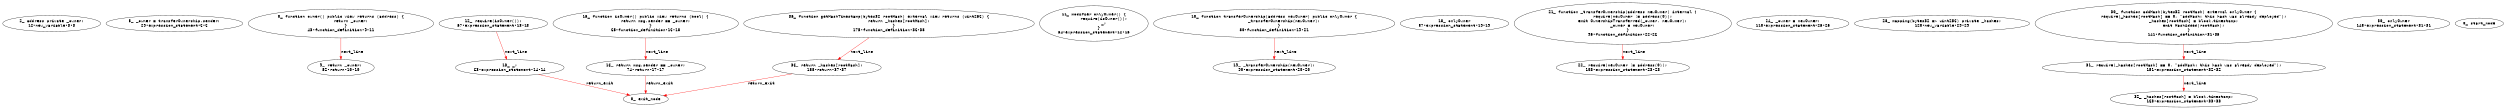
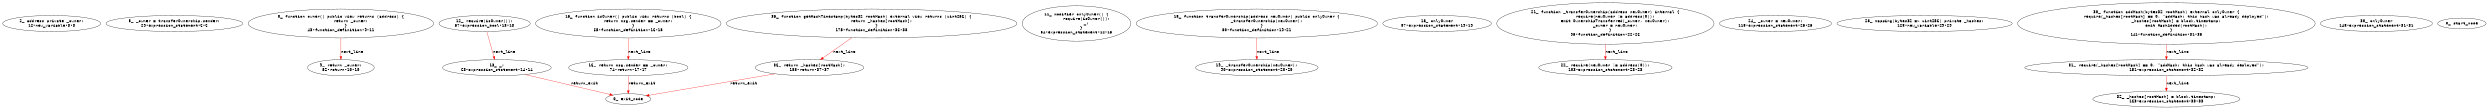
node "12_ require(isOwner()); 57-expression_statement-13-13": label "12_ require(isOwner()); 57-expression_statement-13-13" -> "12_ require(isOwner()); 57-expression_bool-13-13"
